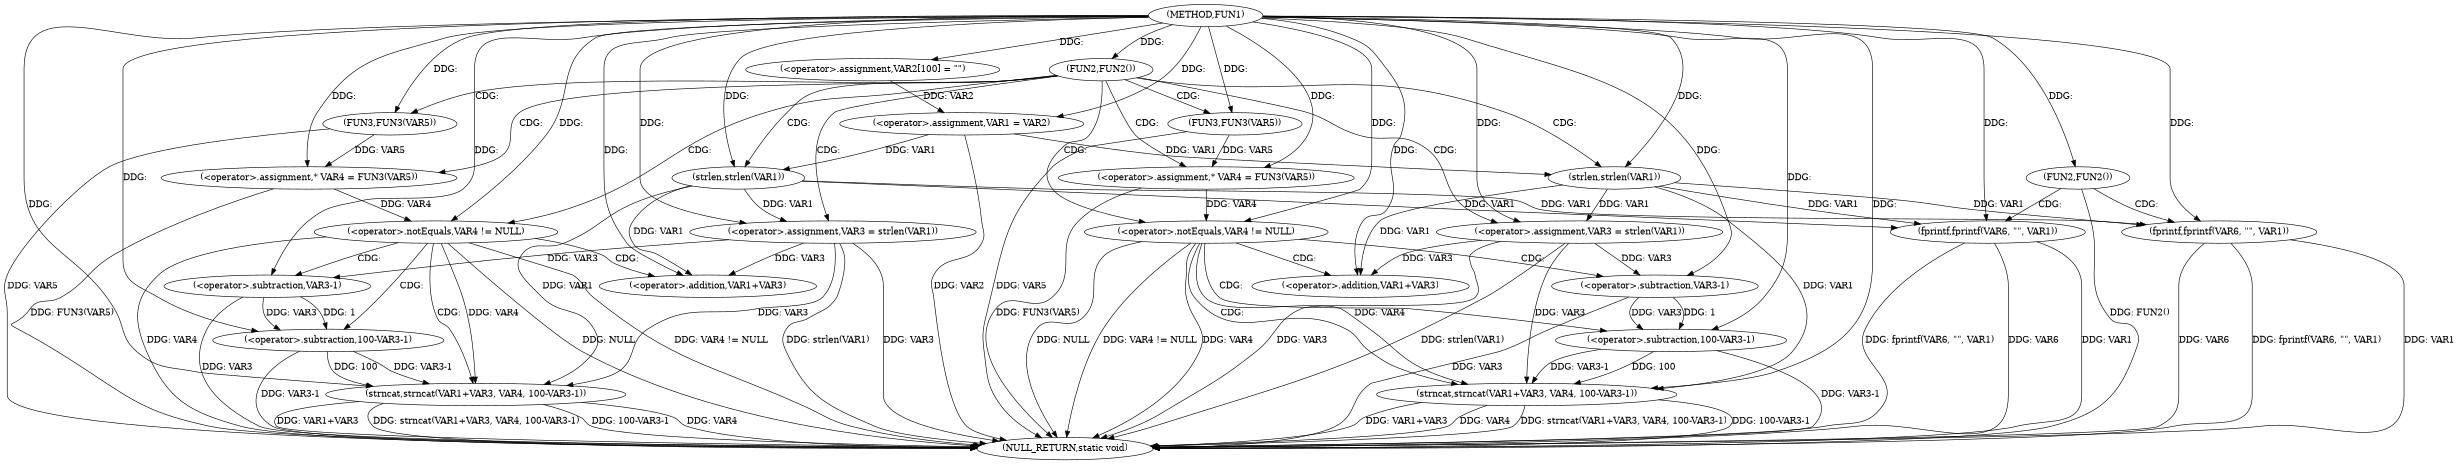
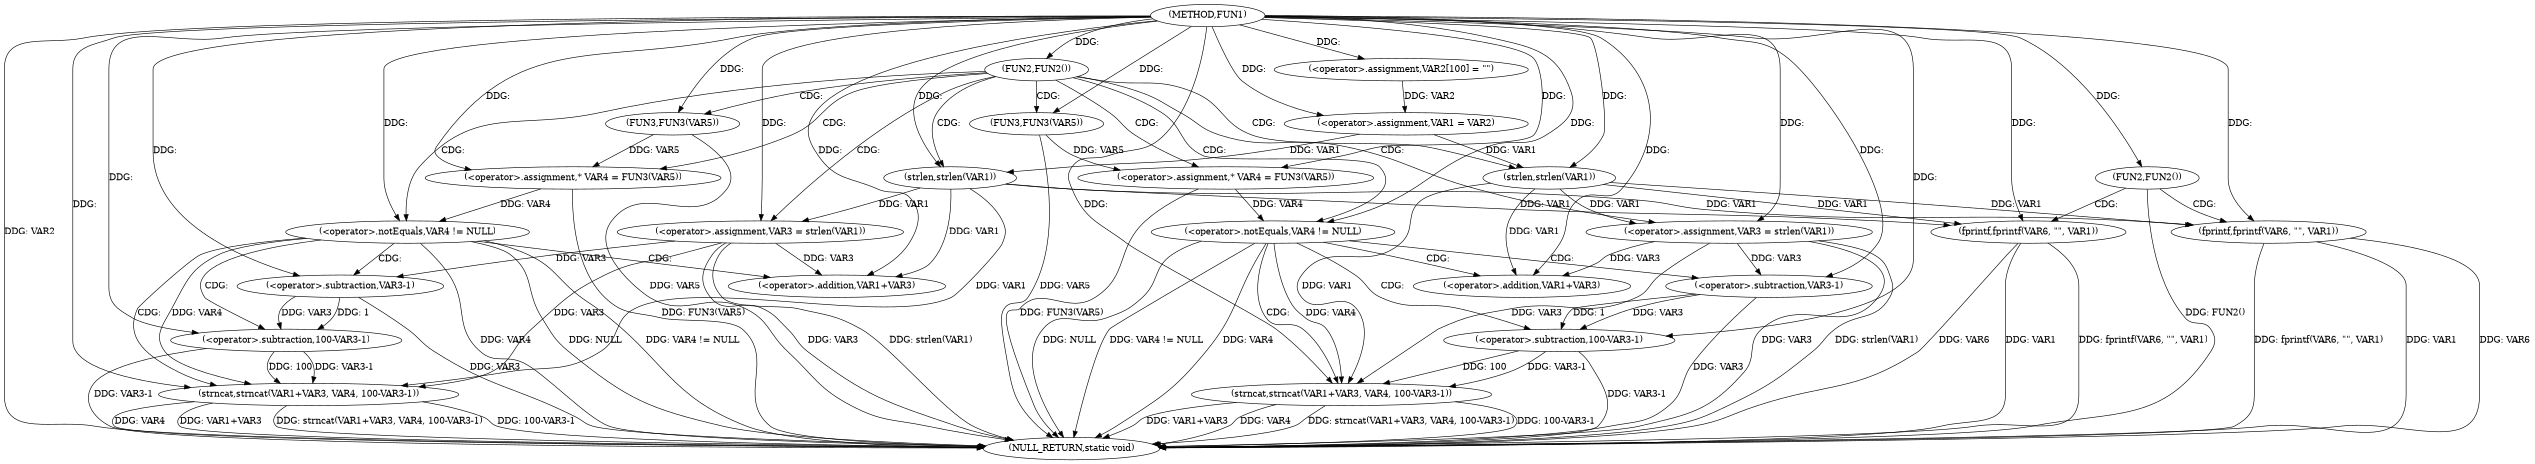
edge "(<operator>.assignment,VAR1 = VAR2)" -> "(NULL_RETURN,static void)": now "(METHOD,FUN1)" -> "(NULL_RETURN,static void)"
